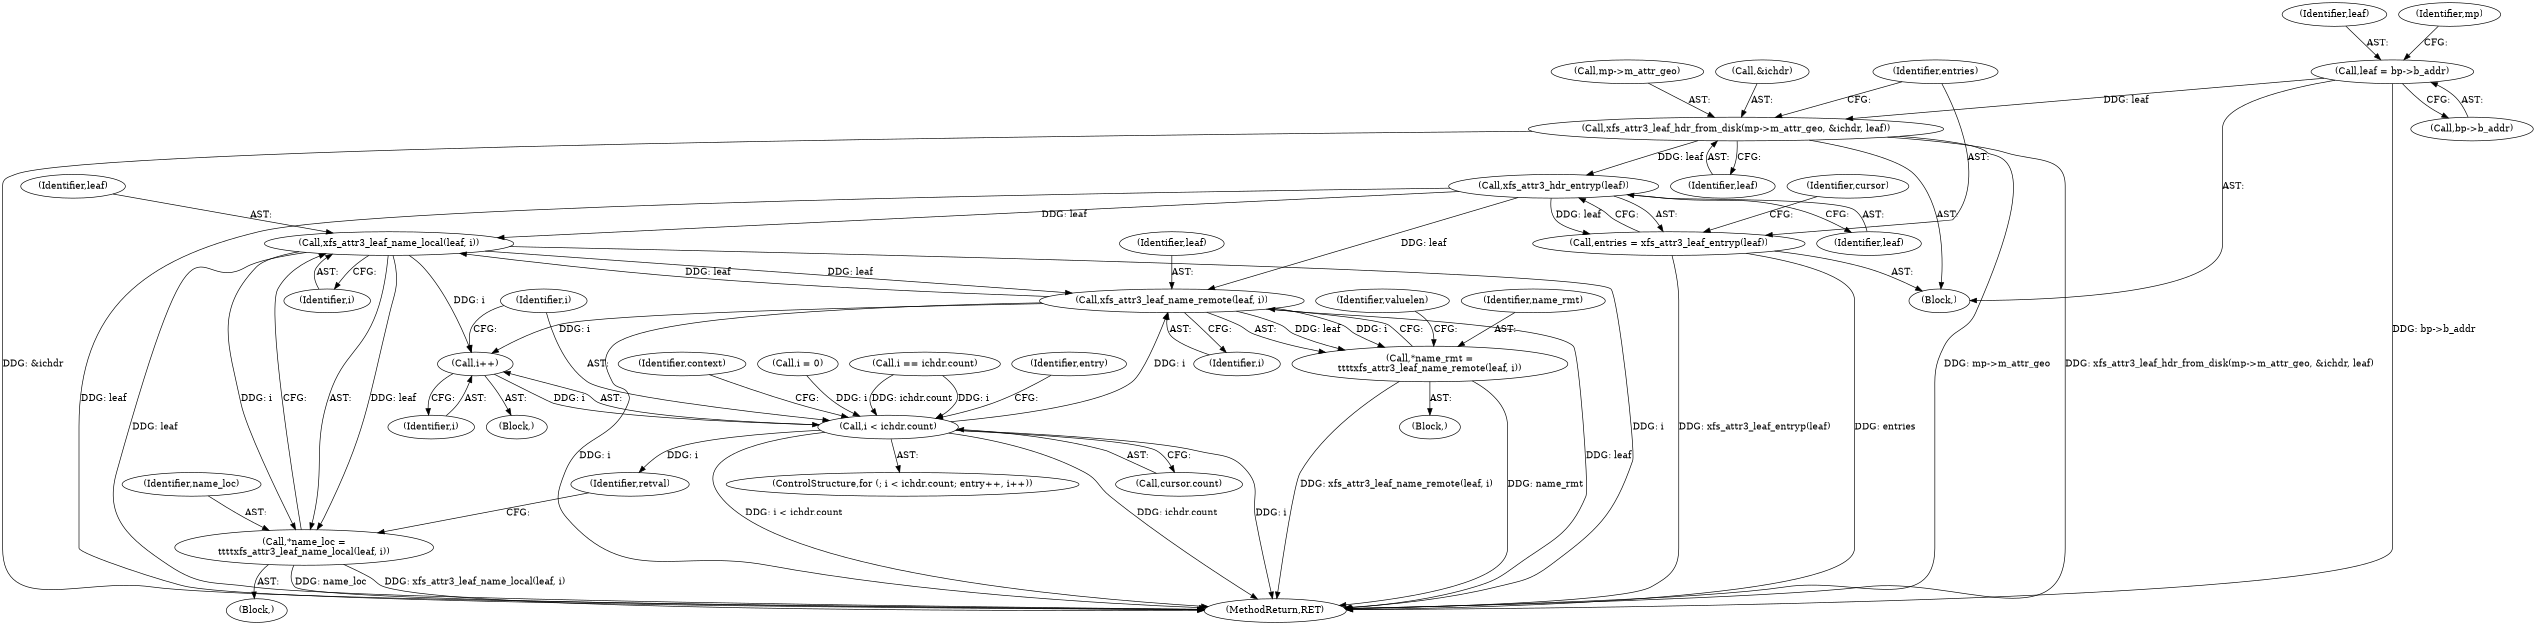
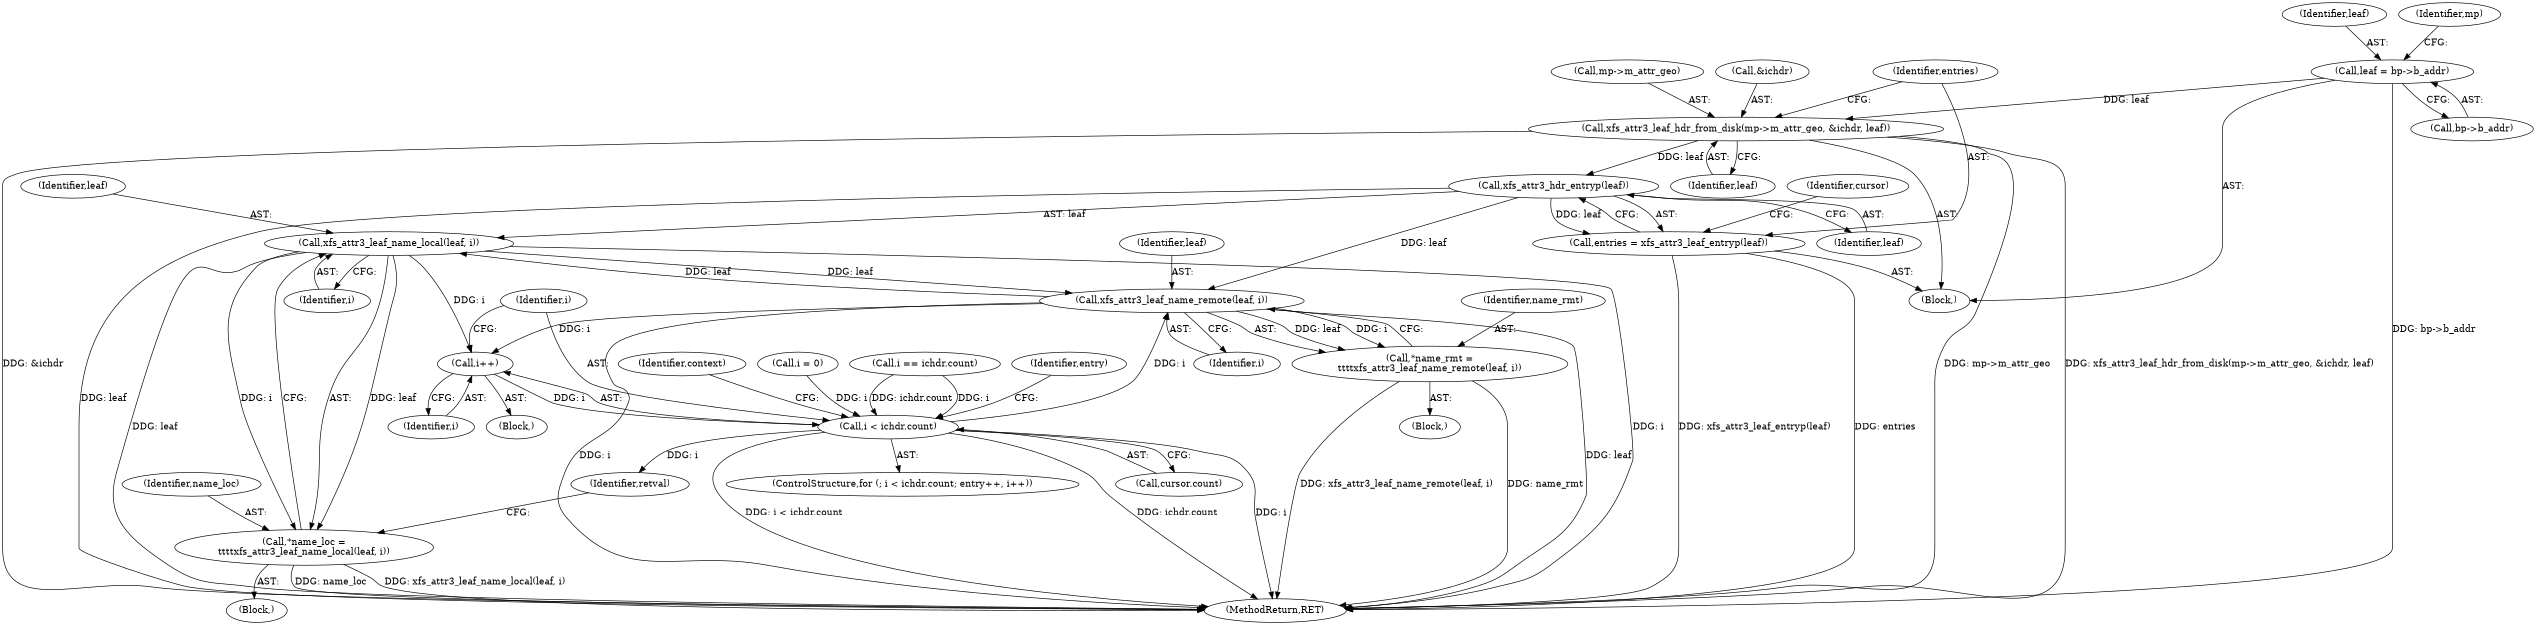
edge "(Call,xfs_attr3_hdr_entryp(leaf))" -> "(Call,xfs_attr3_leaf_name_local(leaf, i))": label "DDG: leaf" -> "AST: leaf"
node "(Identifier,valuelen)": removed
